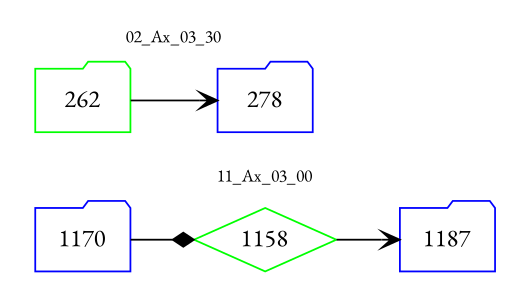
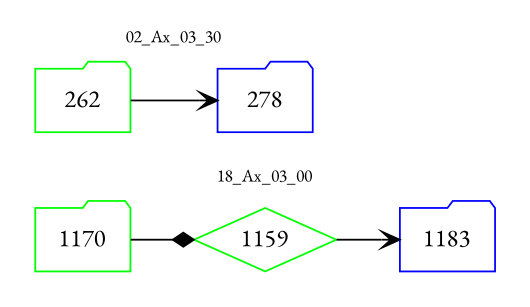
cluster "11_Ax_03_00": label "11_Ax_03_00" -> "18_Ax_03_00"
node "1170": color blue -> green
node "1158": label "1158" -> "1159"
node "1187": label "1187" -> "1183"
